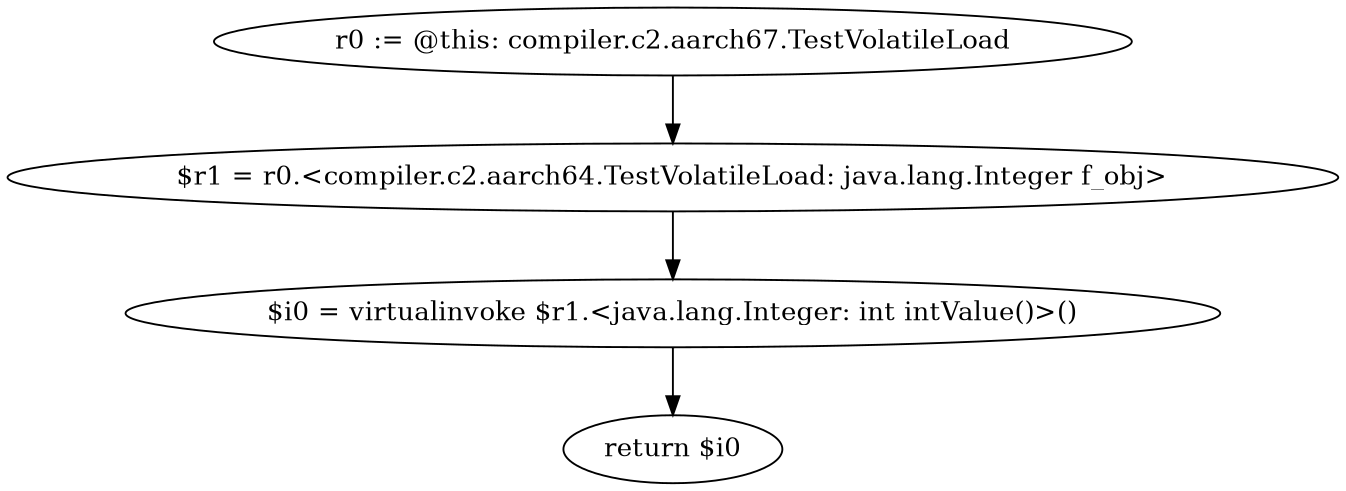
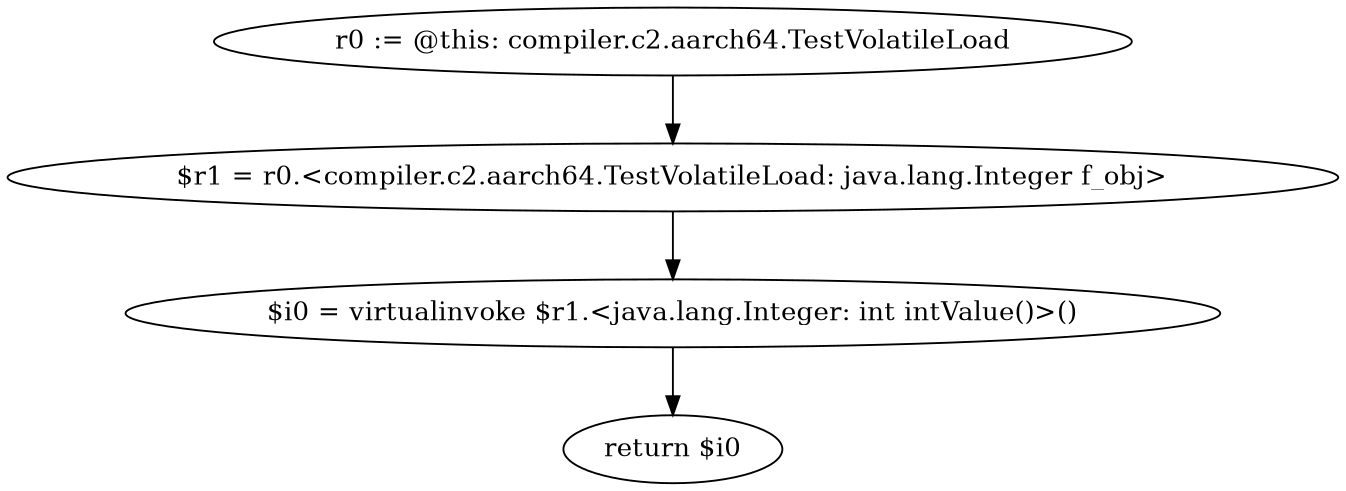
node "r0 := @this: compiler.c2.aarch67.TestVolatileLoad": label "r0 := @this: compiler.c2.aarch67.TestVolatileLoad" -> "r0 := @this: compiler.c2.aarch64.TestVolatileLoad"
